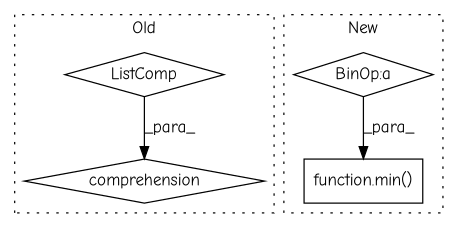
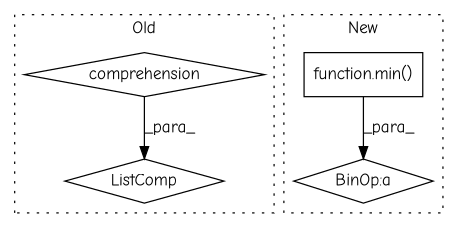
edge "ListComp" -> "comprehension": reversed
edge "BinOp:a" -> "function.min()": reversed
